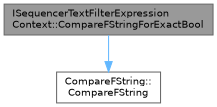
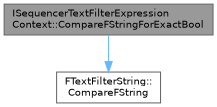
node "CompareFString:: CompareFString": label "CompareFString:: CompareFString" -> "FTextFilterString:: CompareFString"
